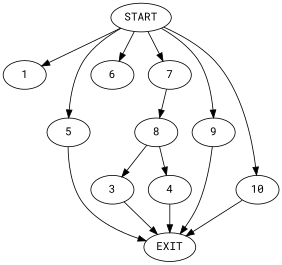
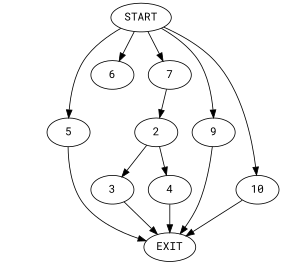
node "1": removed
node "8": label "8" -> "2"
